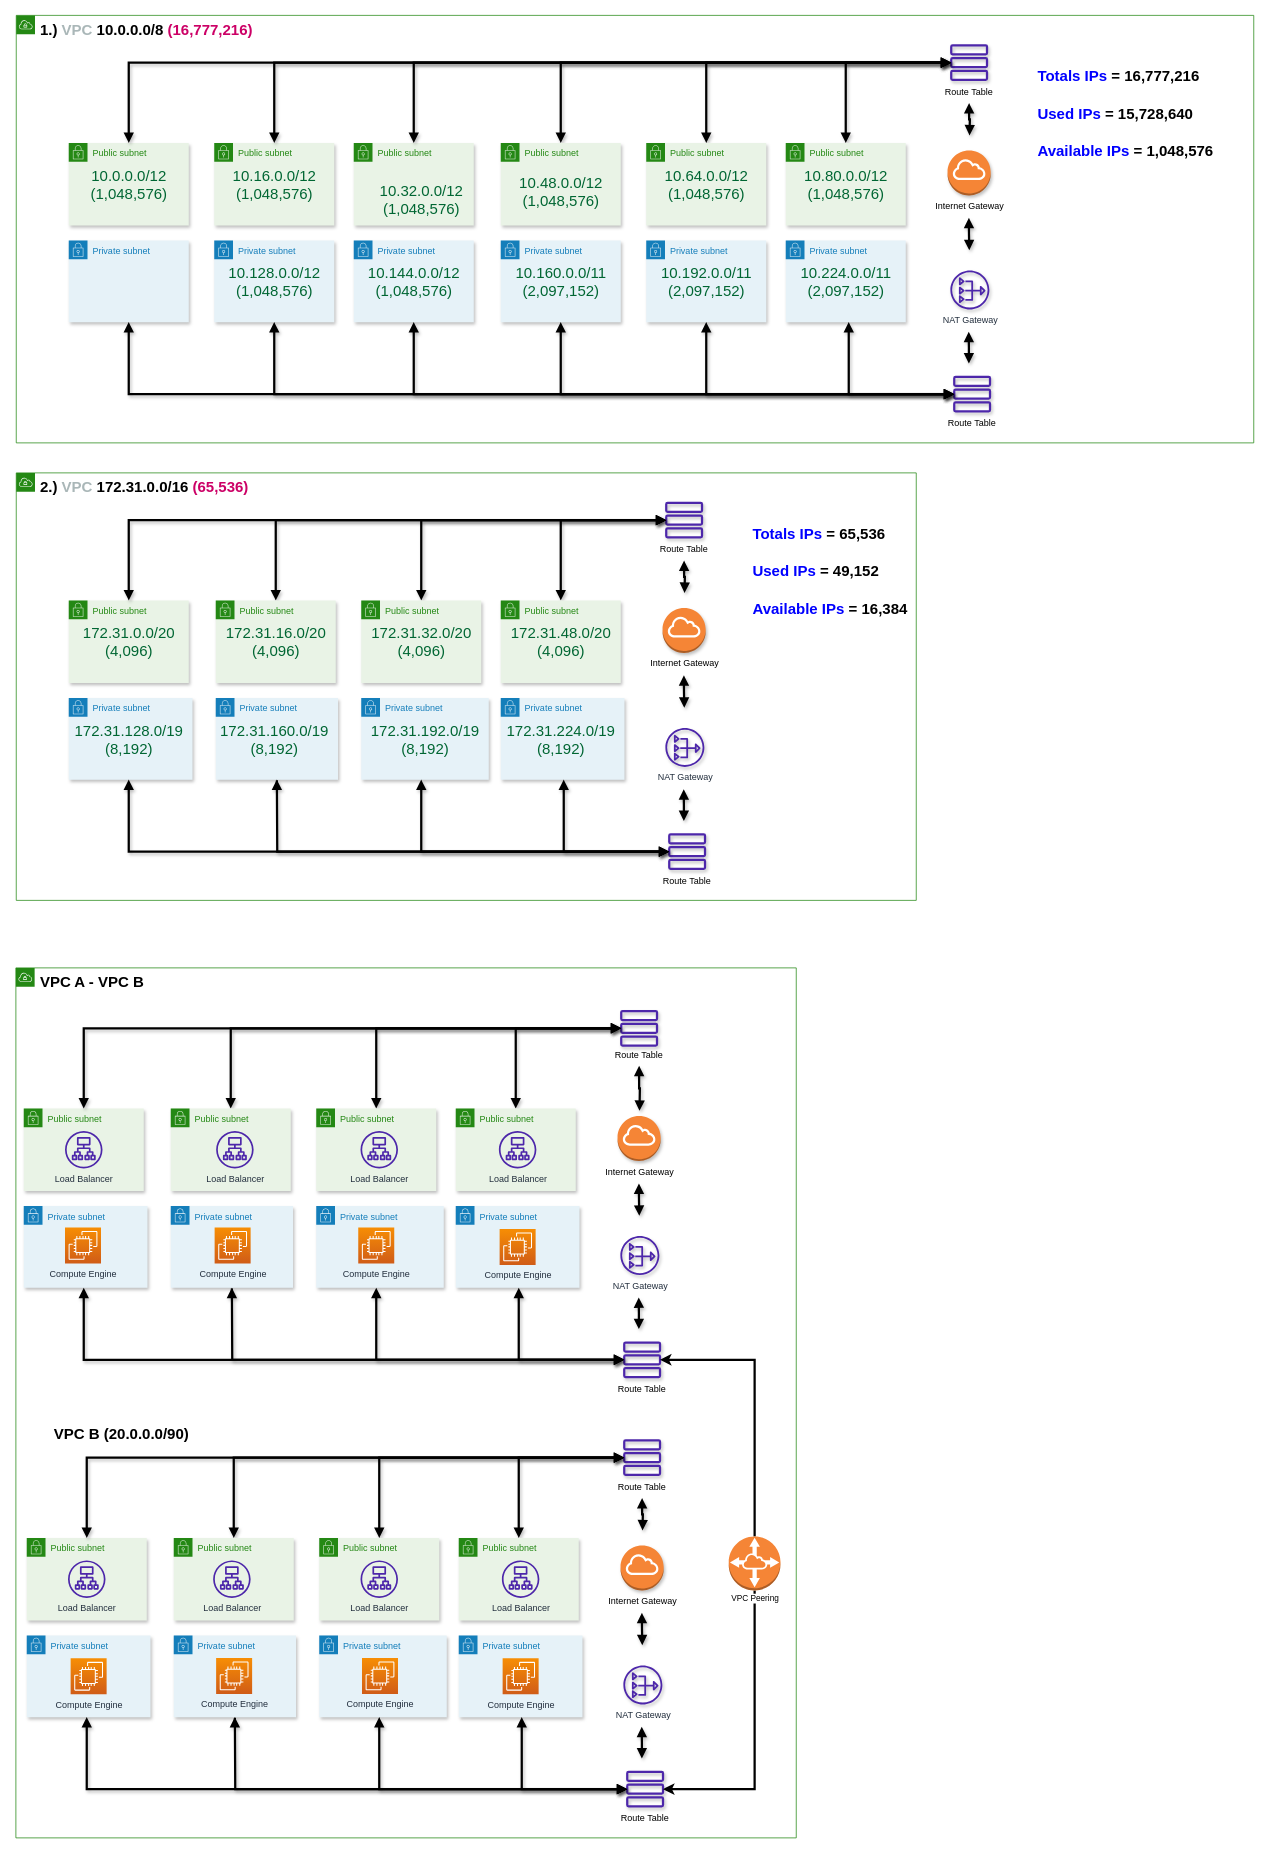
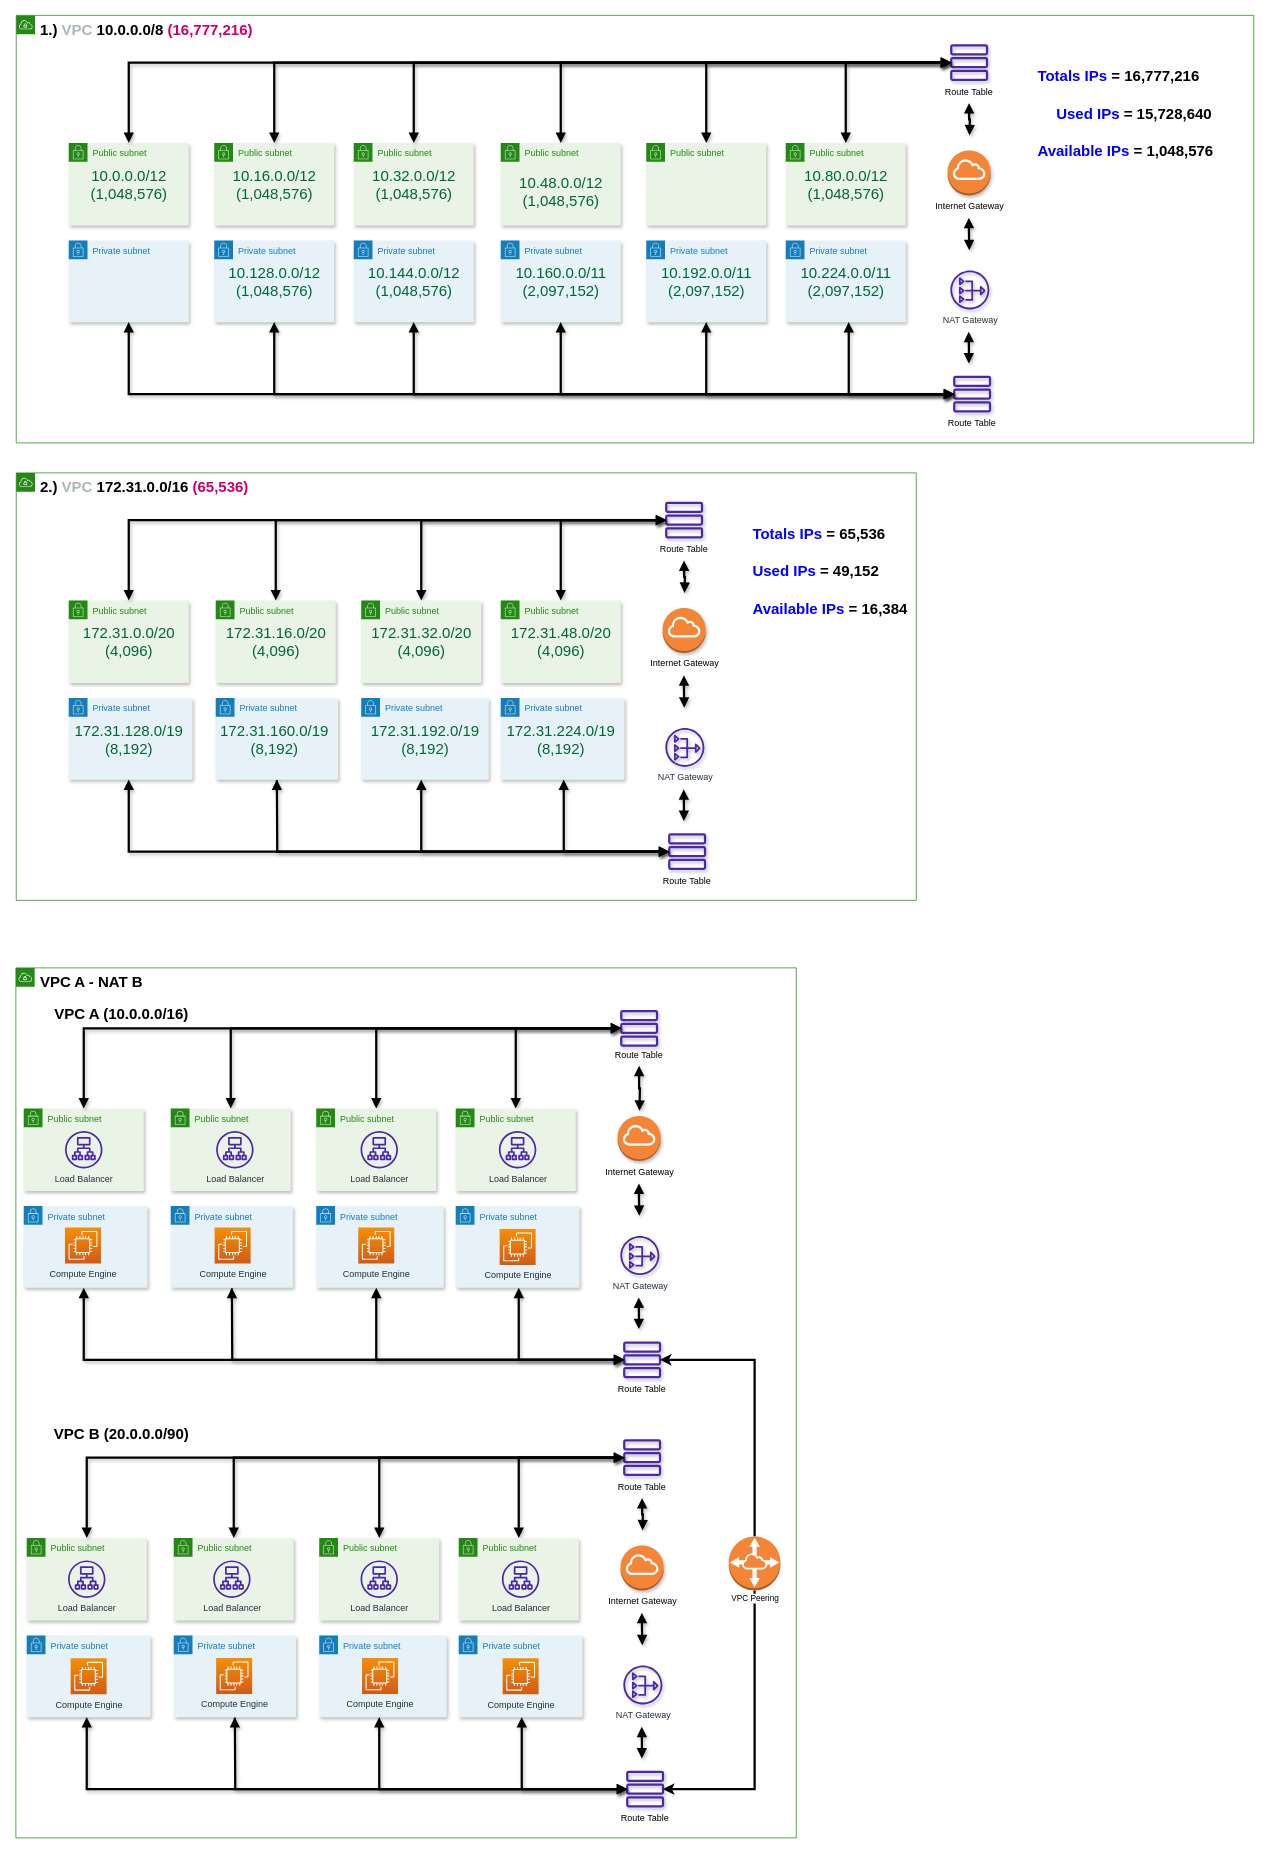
node "Used IPs = 15,728,640": moved (1130, 113) -> (1149, 113)
node "10.64.0.0/12 (1,048,576)": removed
node "10.32.0.0/12 (1,048,576)": moved (421, 199) -> (414, 184)
node "VPC A - VPC B": label "VPC A - VPC B" -> "VPC A - NAT B"
node "VPC A (10.0.0.0/16)": added
